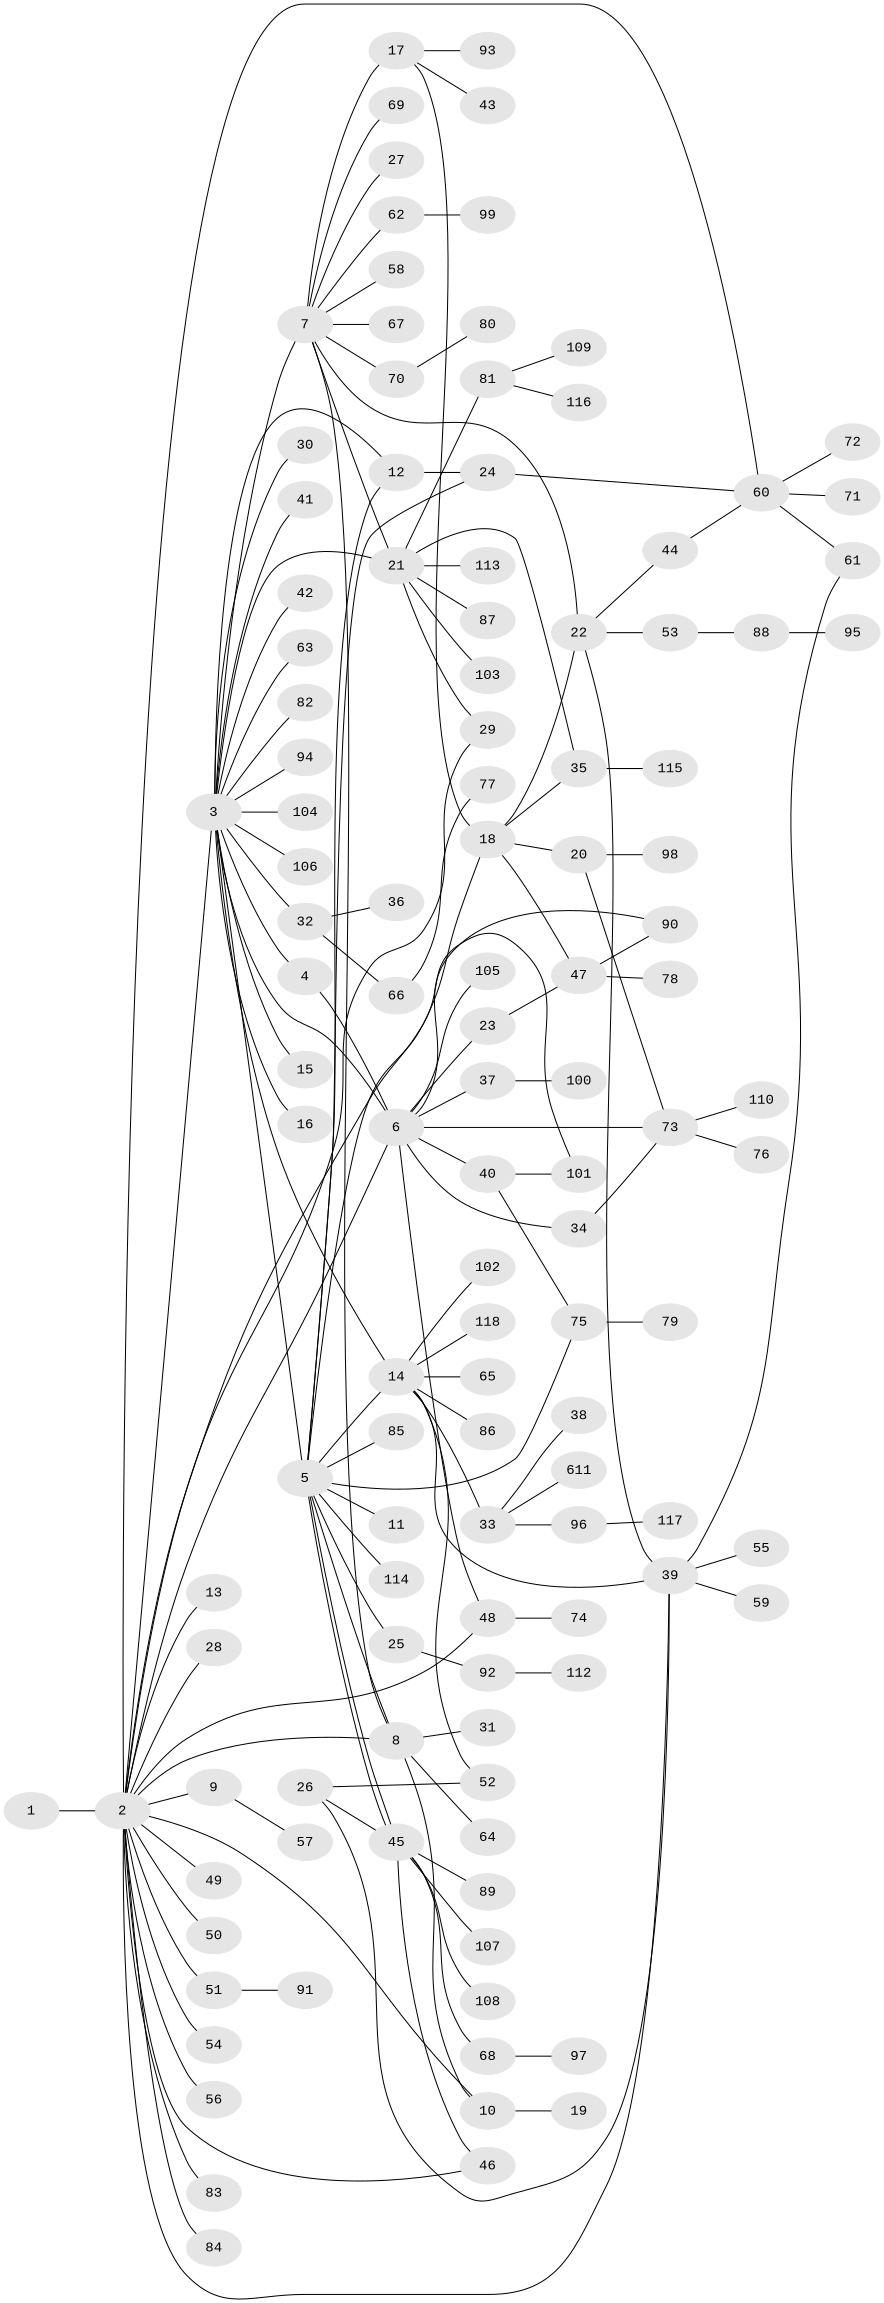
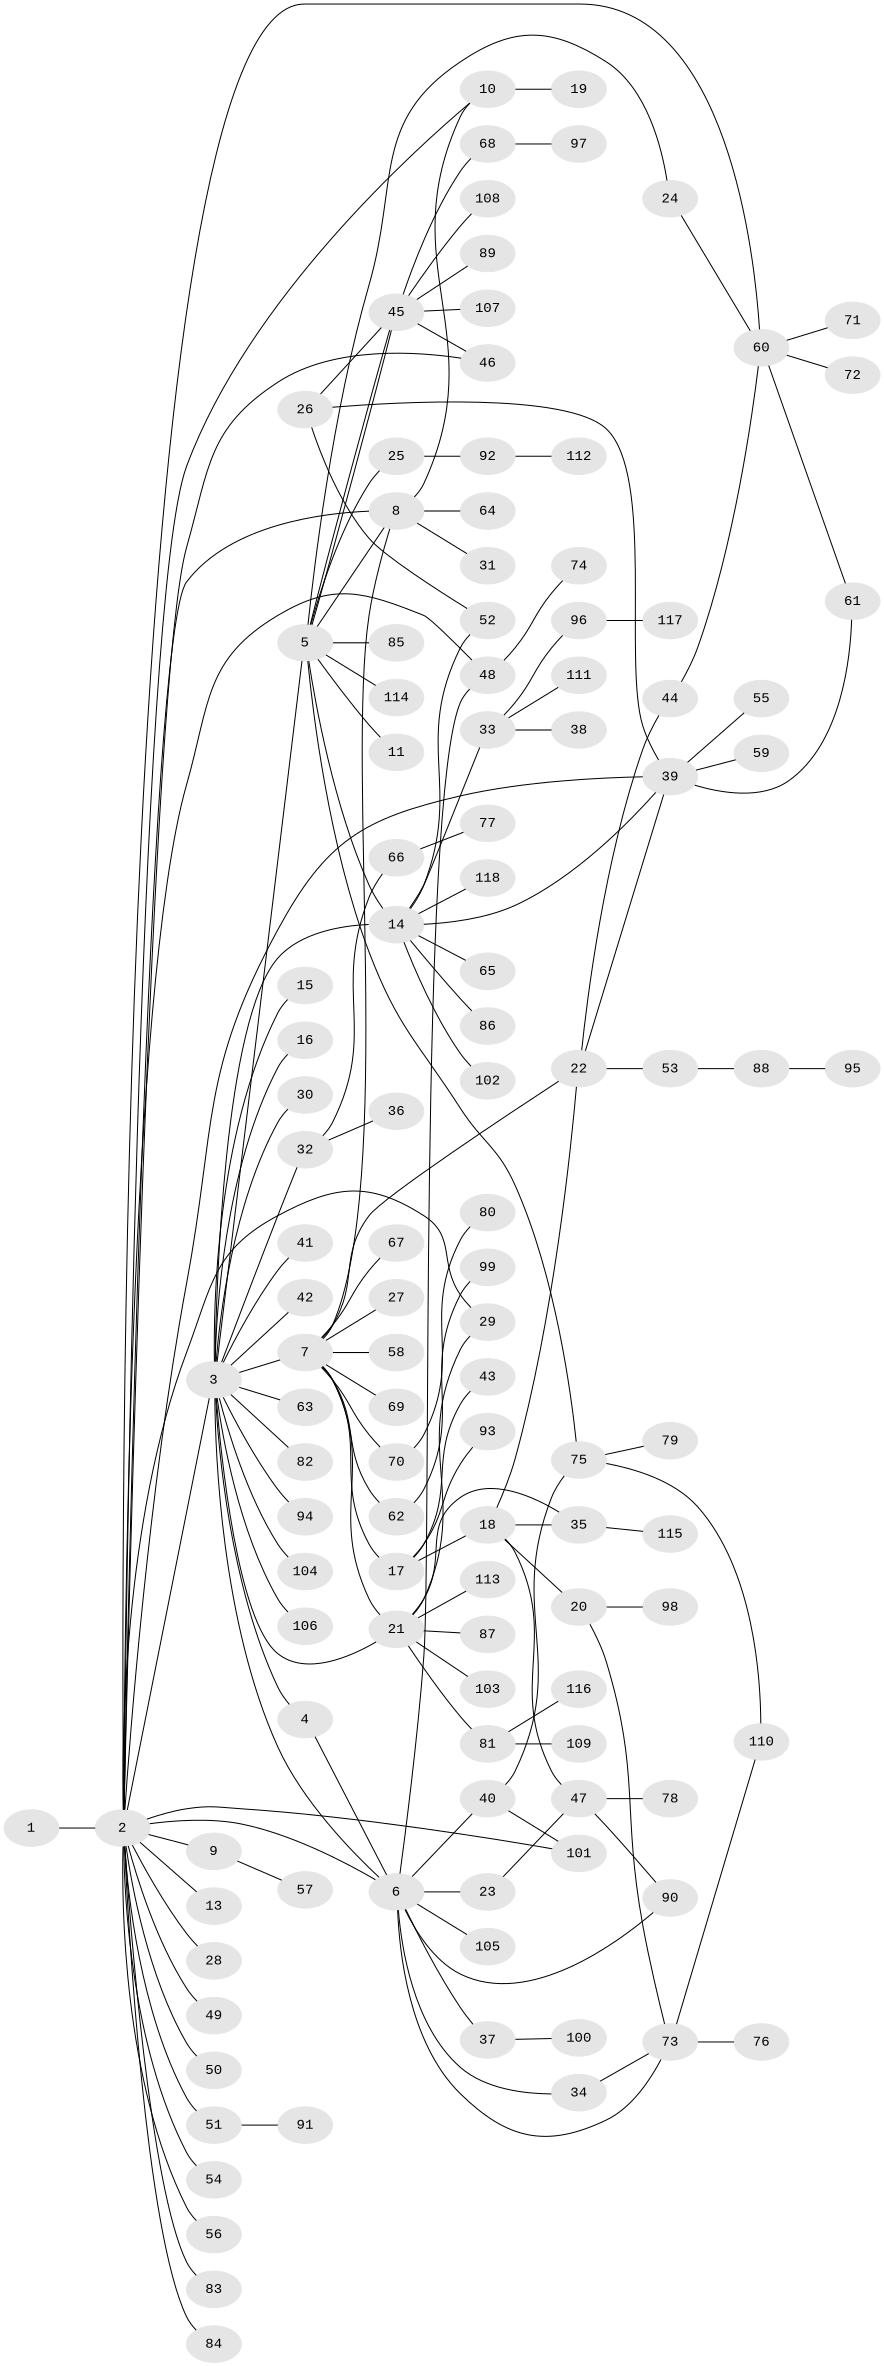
node "12": removed
edge "18" -- "5": removed
node "611": label "611" -> "111"
edge "75" -- "110": added
